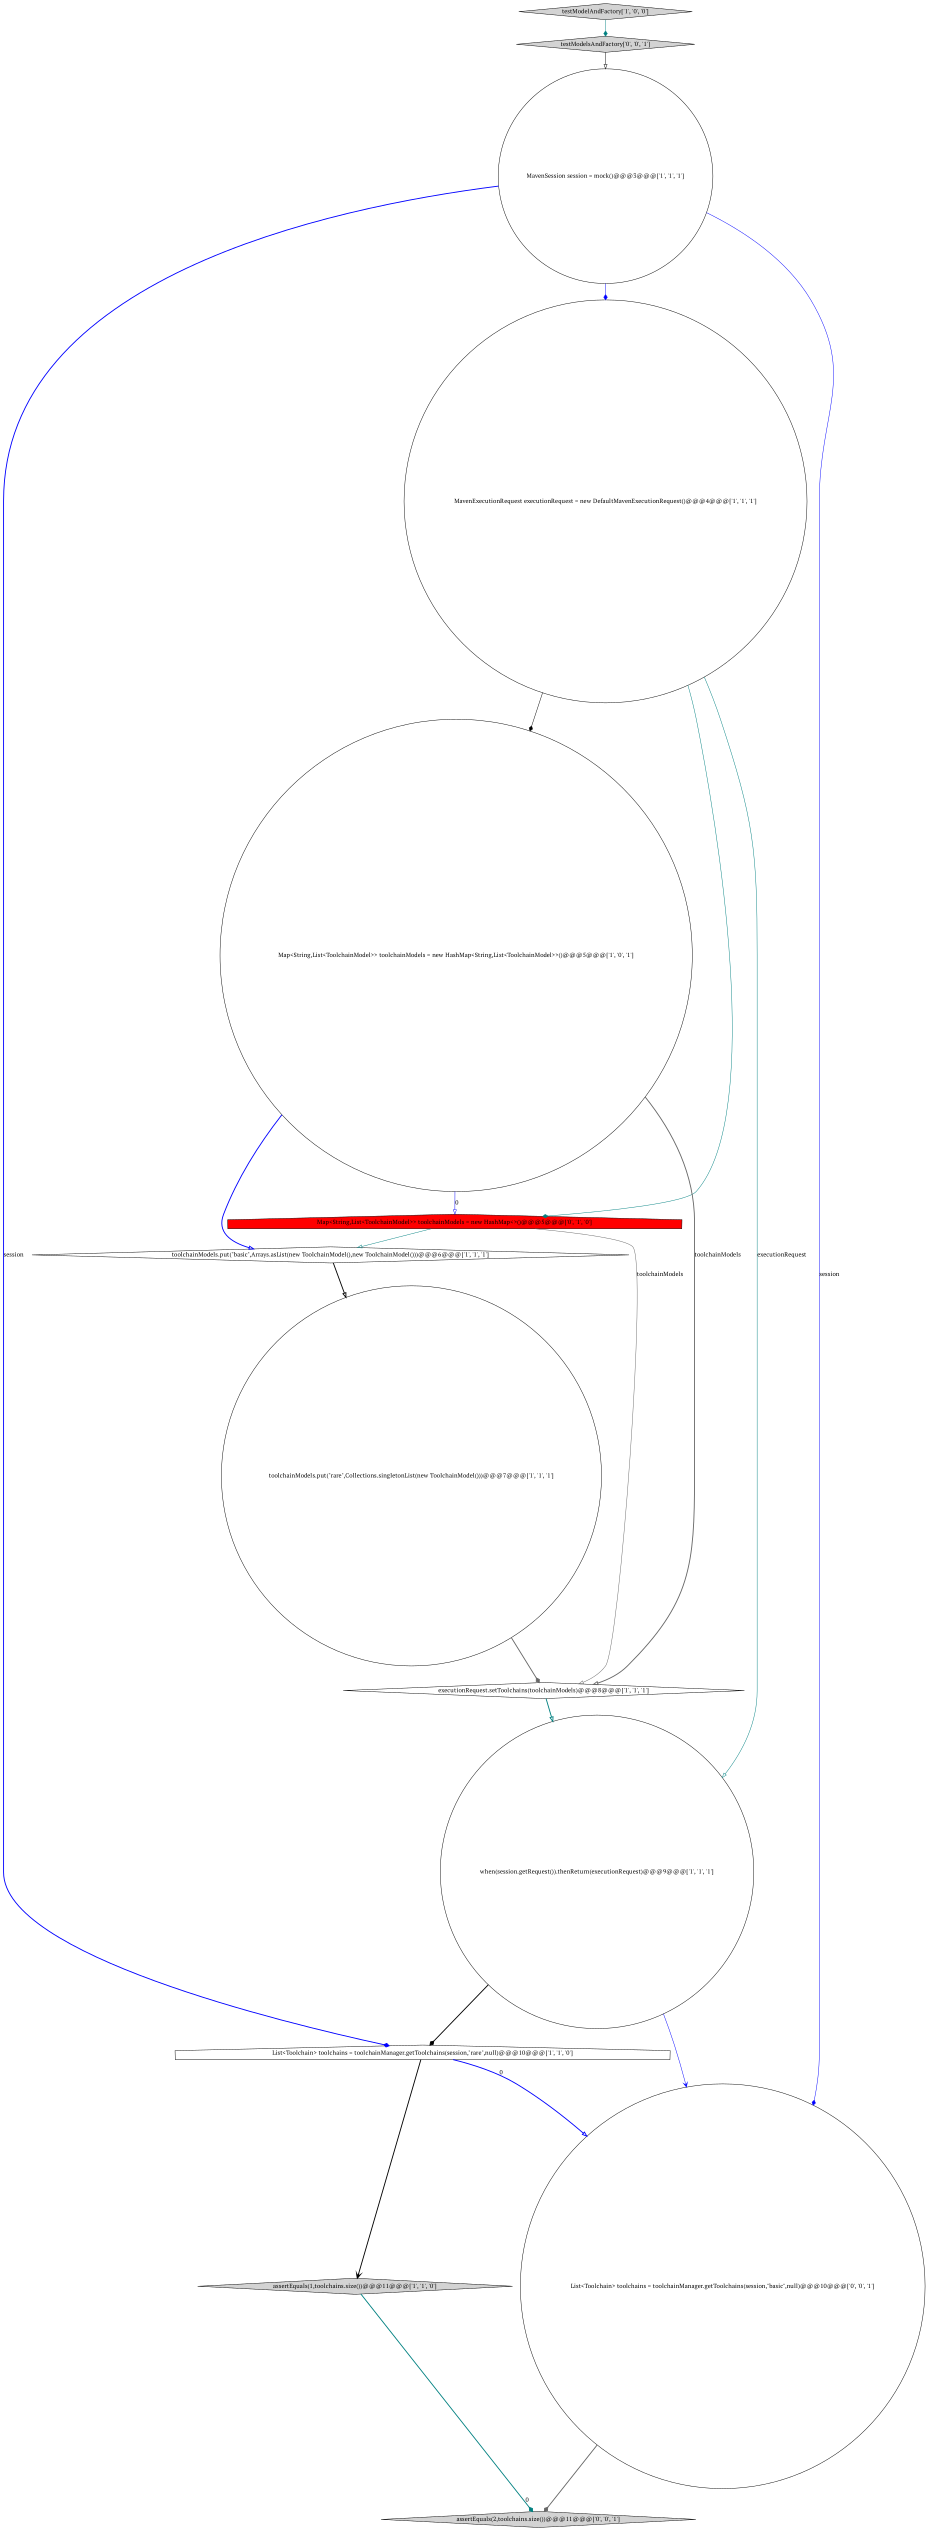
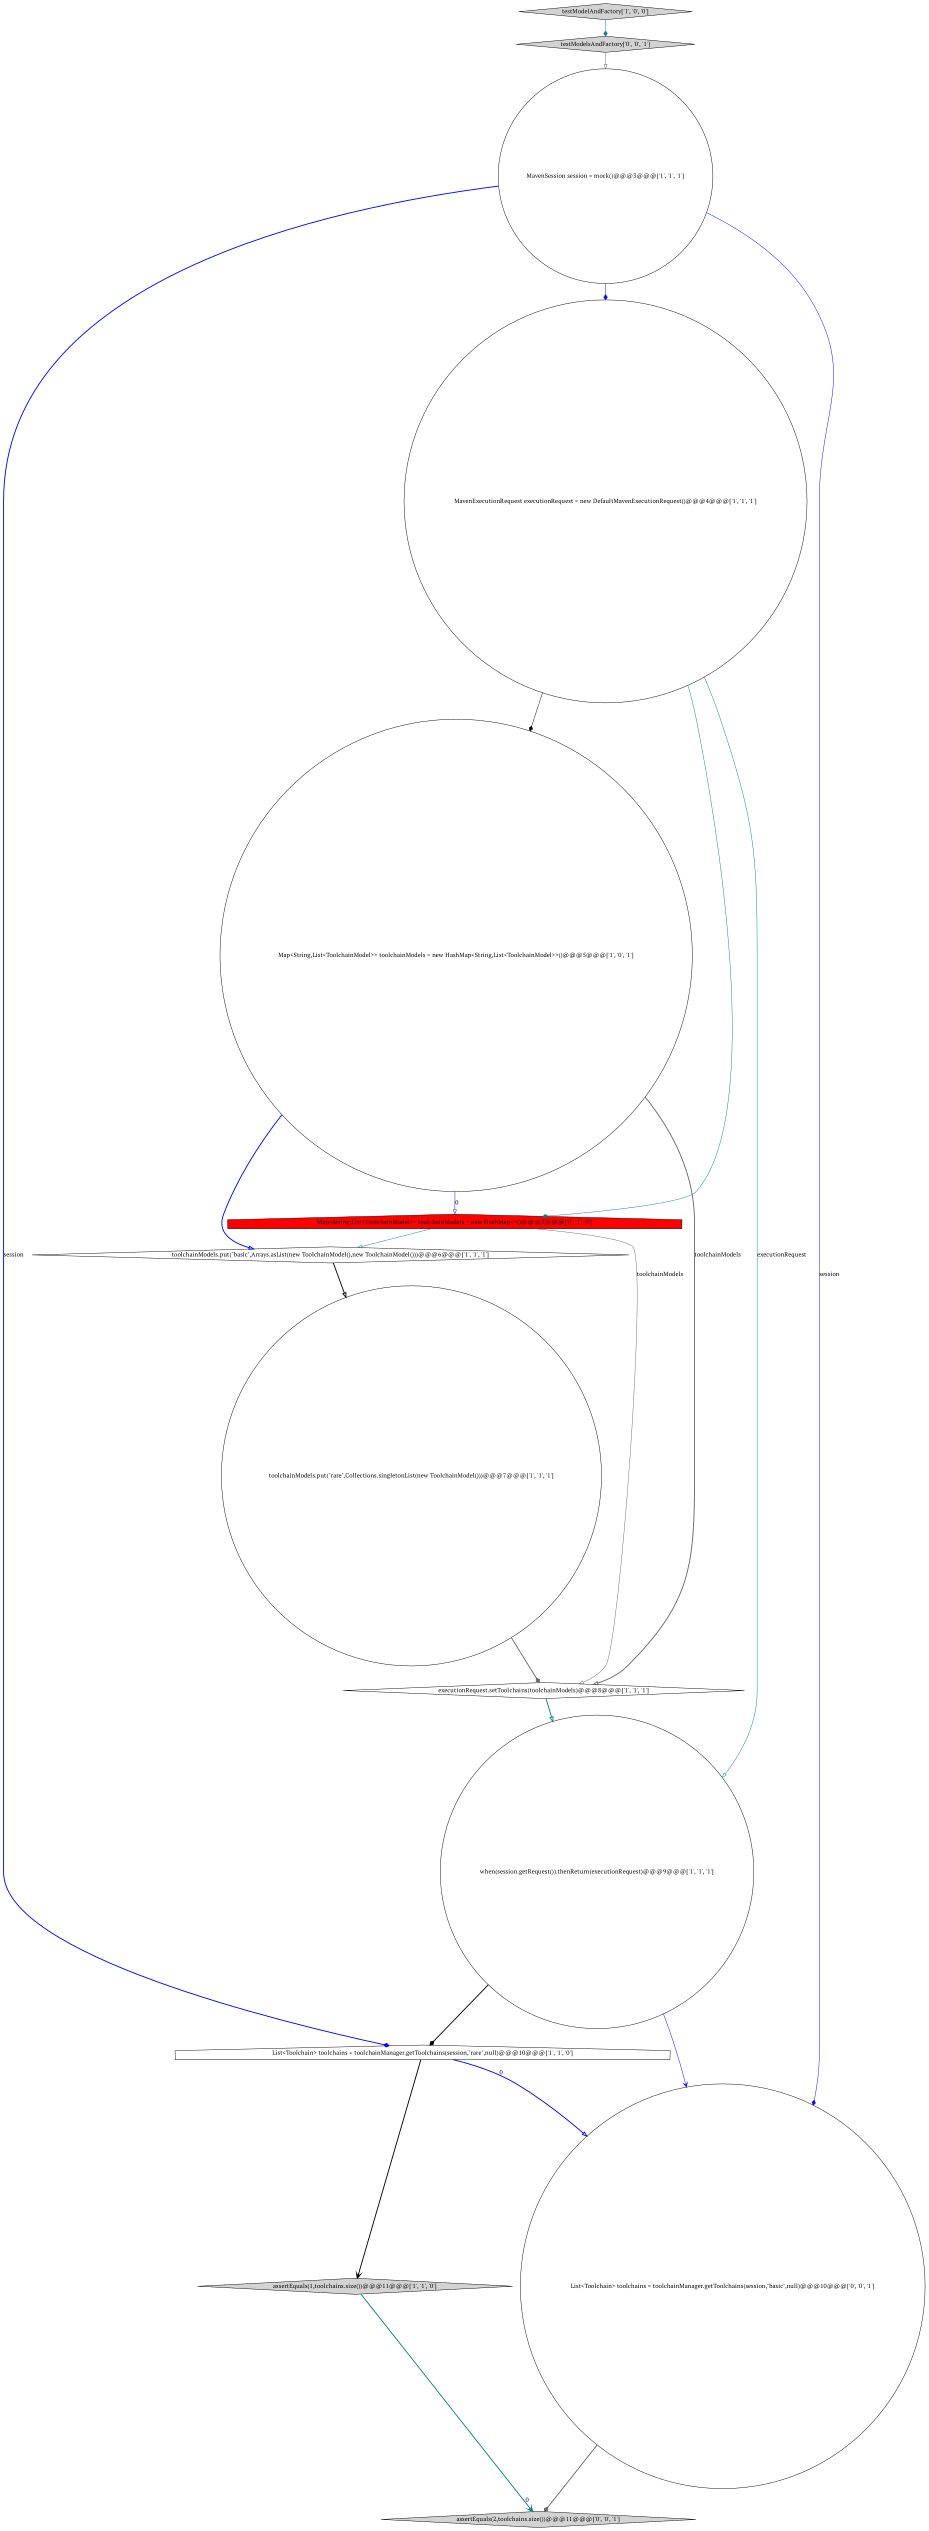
edge "testModelsAndFactory['0', '0', '1']" -> "MavenSession session = mock()@@@3@@@['1', '1', '1']": color black -> gray40
edge "assertEquals(1,toolchains.size())@@@11@@@['1', '1', '0']" -> "assertEquals(2,toolchains.size())@@@11@@@['0', '0', '1']": arrowhead diamond -> vee
